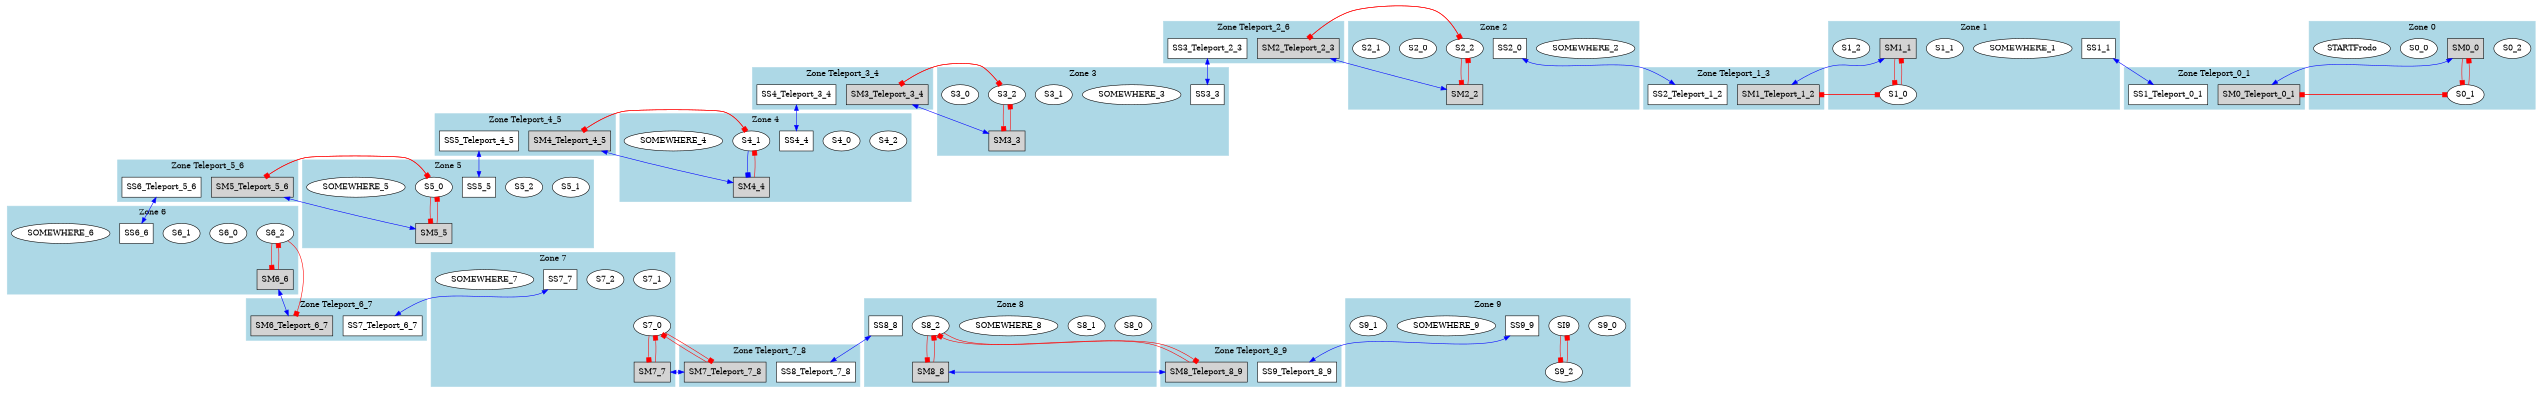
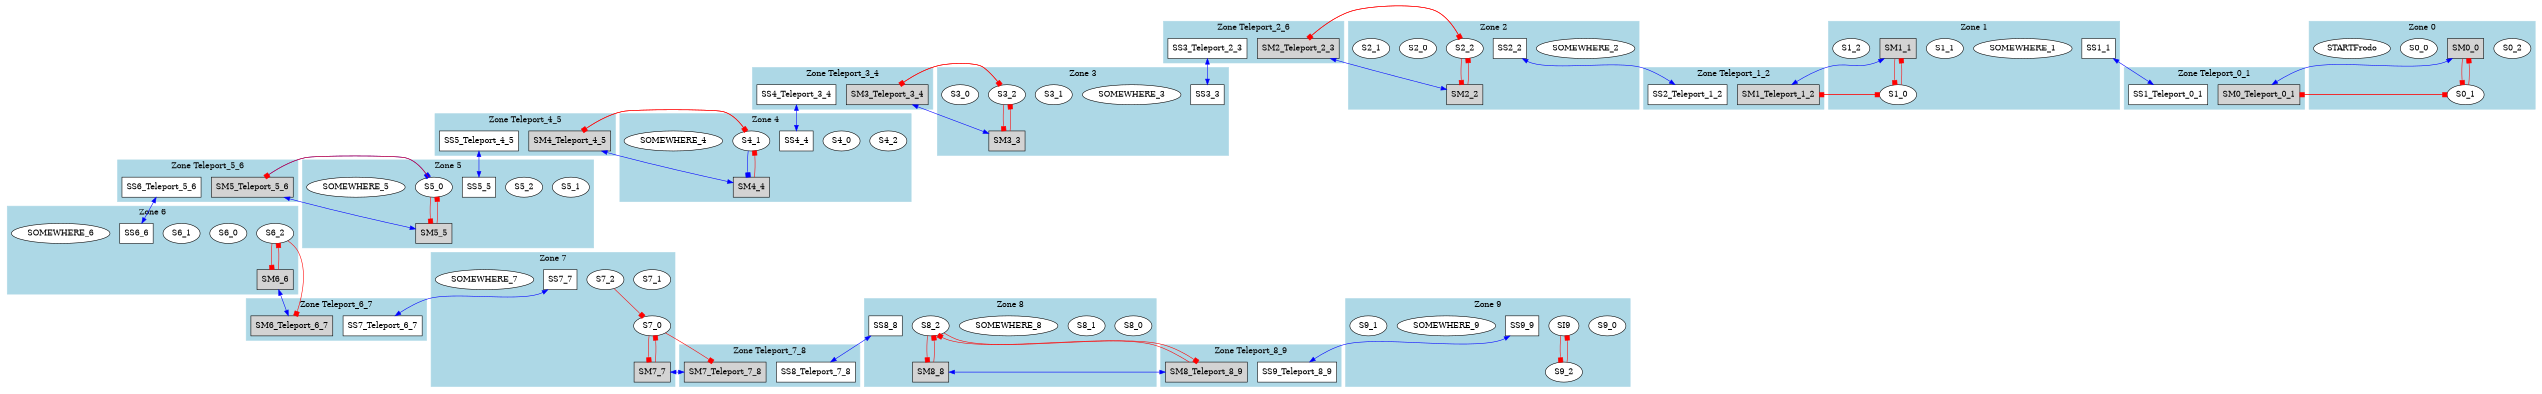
node "SS2_0": label "SS2_0" -> "SS2_2"
cluster "Zone Teleport_1_3": label "Zone Teleport_1_3" -> "Zone Teleport_1_2"
edge "SM5_Teleport_5_6" -> "S5_0": color red -> blue
edge "SM7_Teleport_7_8" -> "S7_0": now "S7_2" -> "S7_0"
